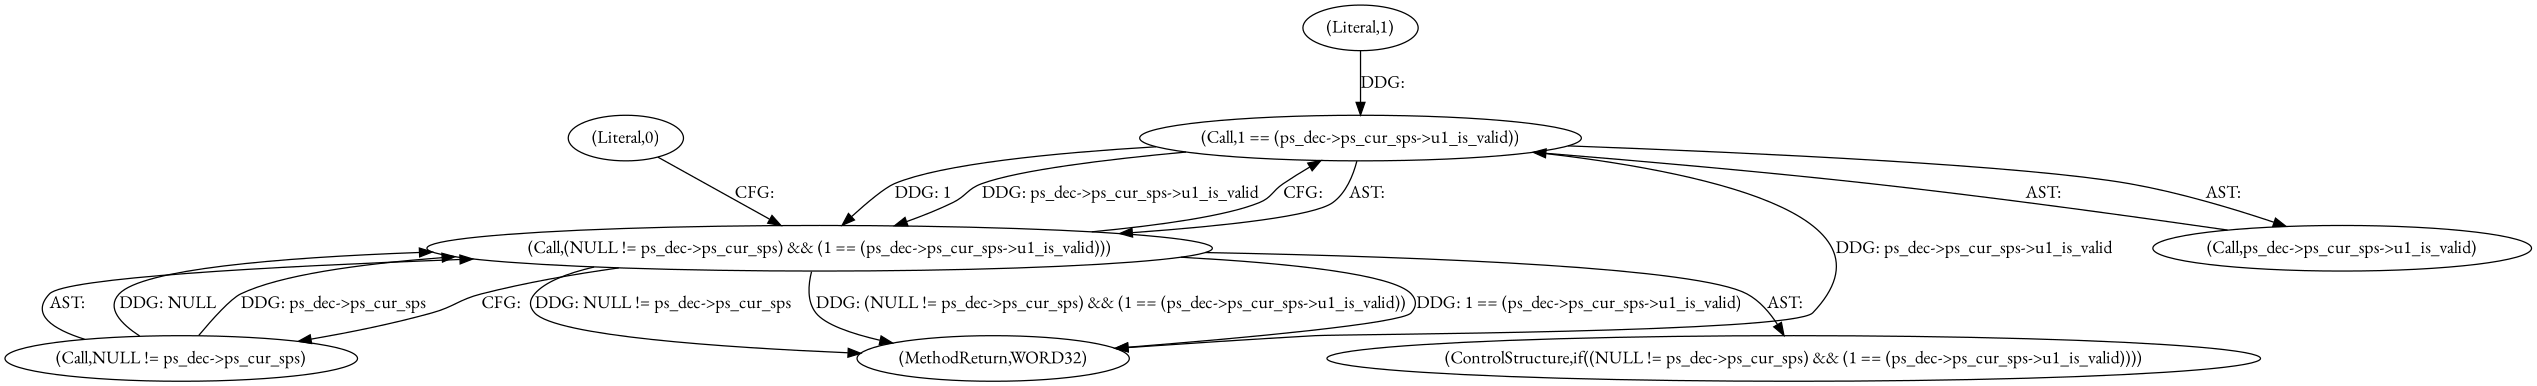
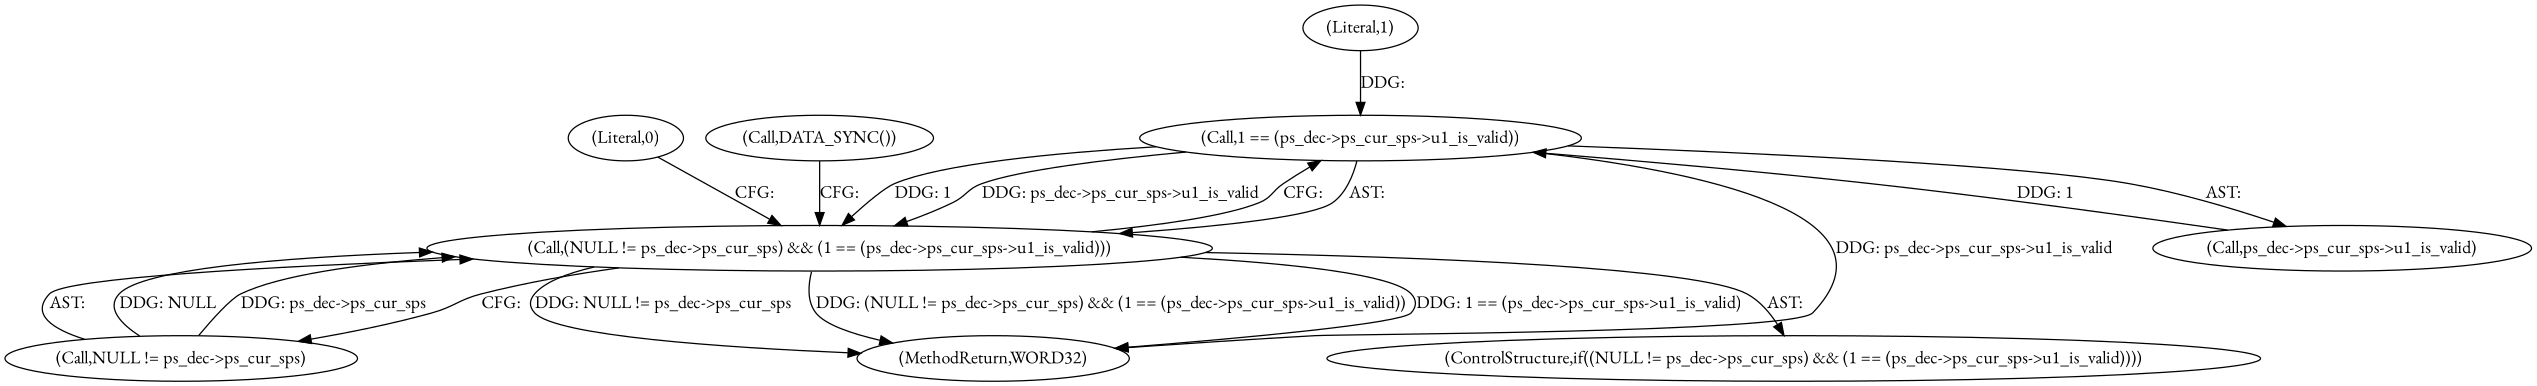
node "(Call,DATA_SYNC())": added
edge "(Call,ps_dec->ps_cur_sps->u1_is_valid)" -> "(Call,1 == (ps_dec->ps_cur_sps->u1_is_valid))": label "AST: " -> "DDG: 1"
